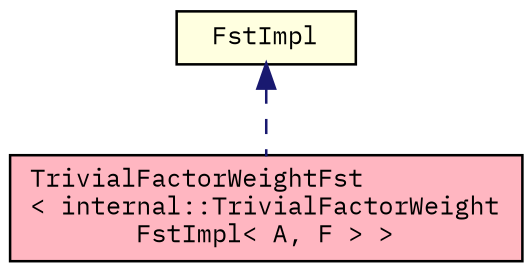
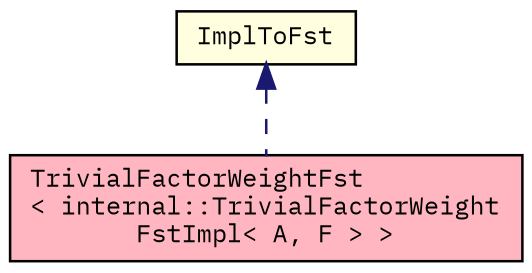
node "FstImpl": label "FstImpl" -> "ImplToFst"
